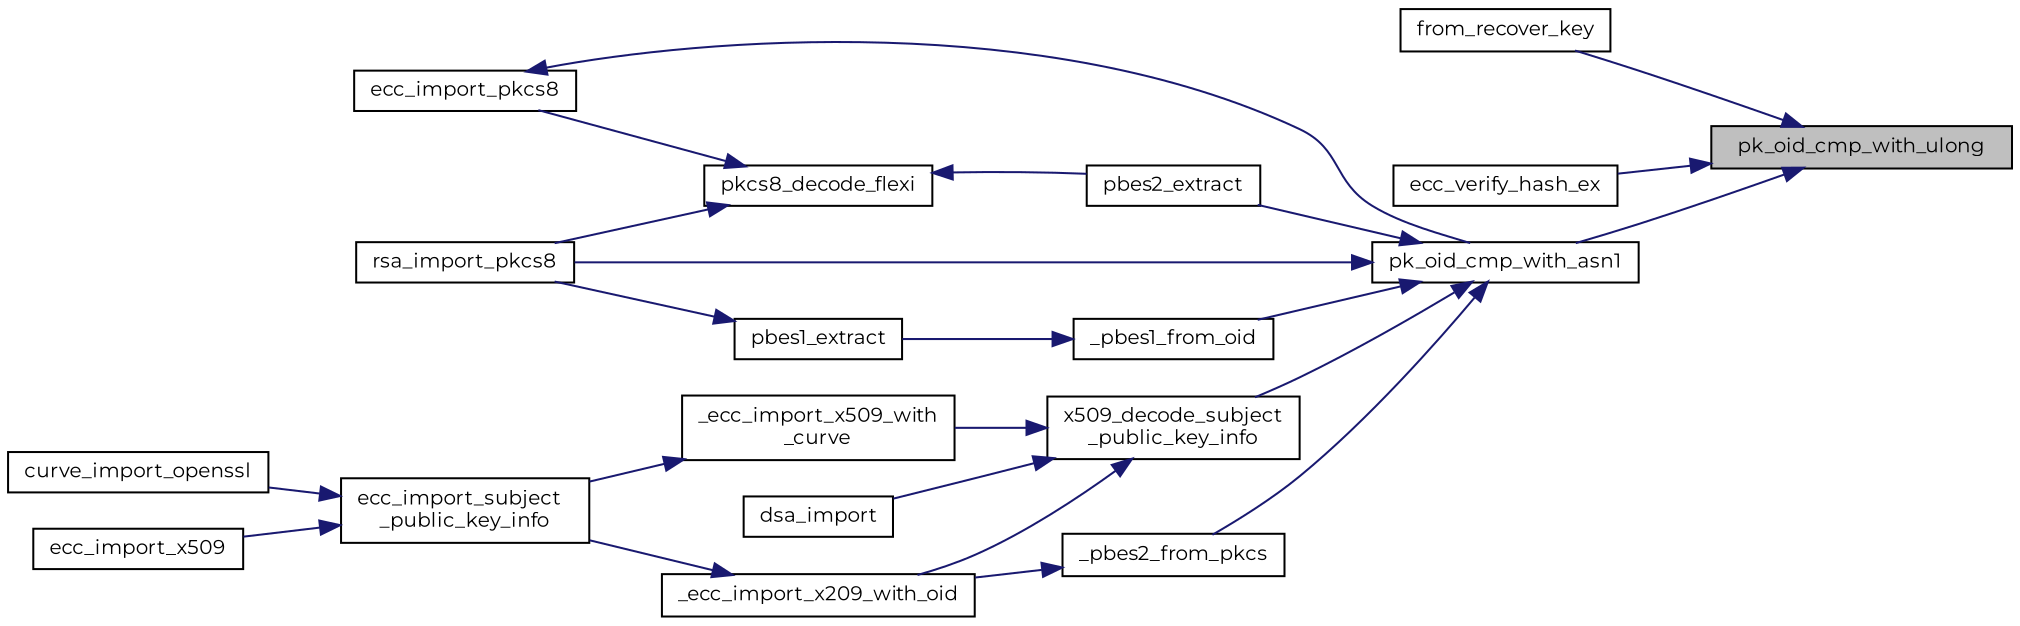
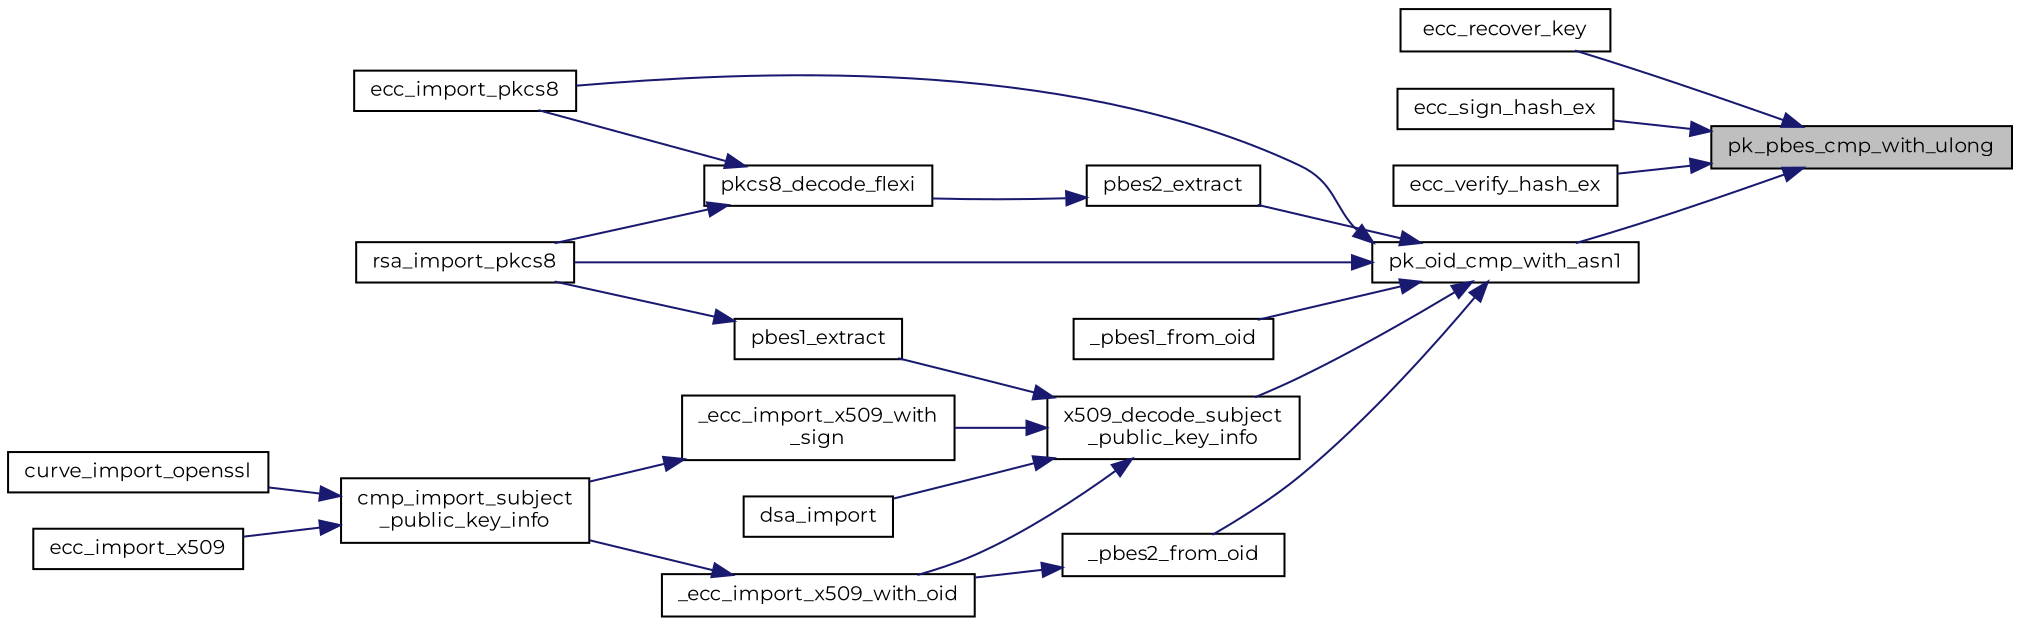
node "from_recover_key": label "from_recover_key" -> "ecc_recover_key"
edge "pk_oid_cmp_with_asn1" -> "ecc_import_pkcs8": reversed
node "ecc_sign_hash_ex": added
node "pk_oid_cmp_with_ulong": label "pk_oid_cmp_with_ulong" -> "pk_pbes_cmp_with_ulong"
edge "pbes2_extract" -> "pkcs8_decode_flexi": reversed
edge "pbes1_extract" -> "_pbes1_from_oid": now "pbes1_extract" -> "x509_decode_subject _public_key_info"
node "_ecc_import_x509_with _curve": label "_ecc_import_x509_with _curve" -> "_ecc_import_x509_with _sign"
node "ecc_import_subject _public_key_info": label "ecc_import_subject _public_key_info" -> "cmp_import_subject _public_key_info"
node "_pbes2_from_pkcs": label "_pbes2_from_pkcs" -> "_pbes2_from_oid"
node "_ecc_import_x209_with_oid": label "_ecc_import_x209_with_oid" -> "_ecc_import_x509_with_oid"
